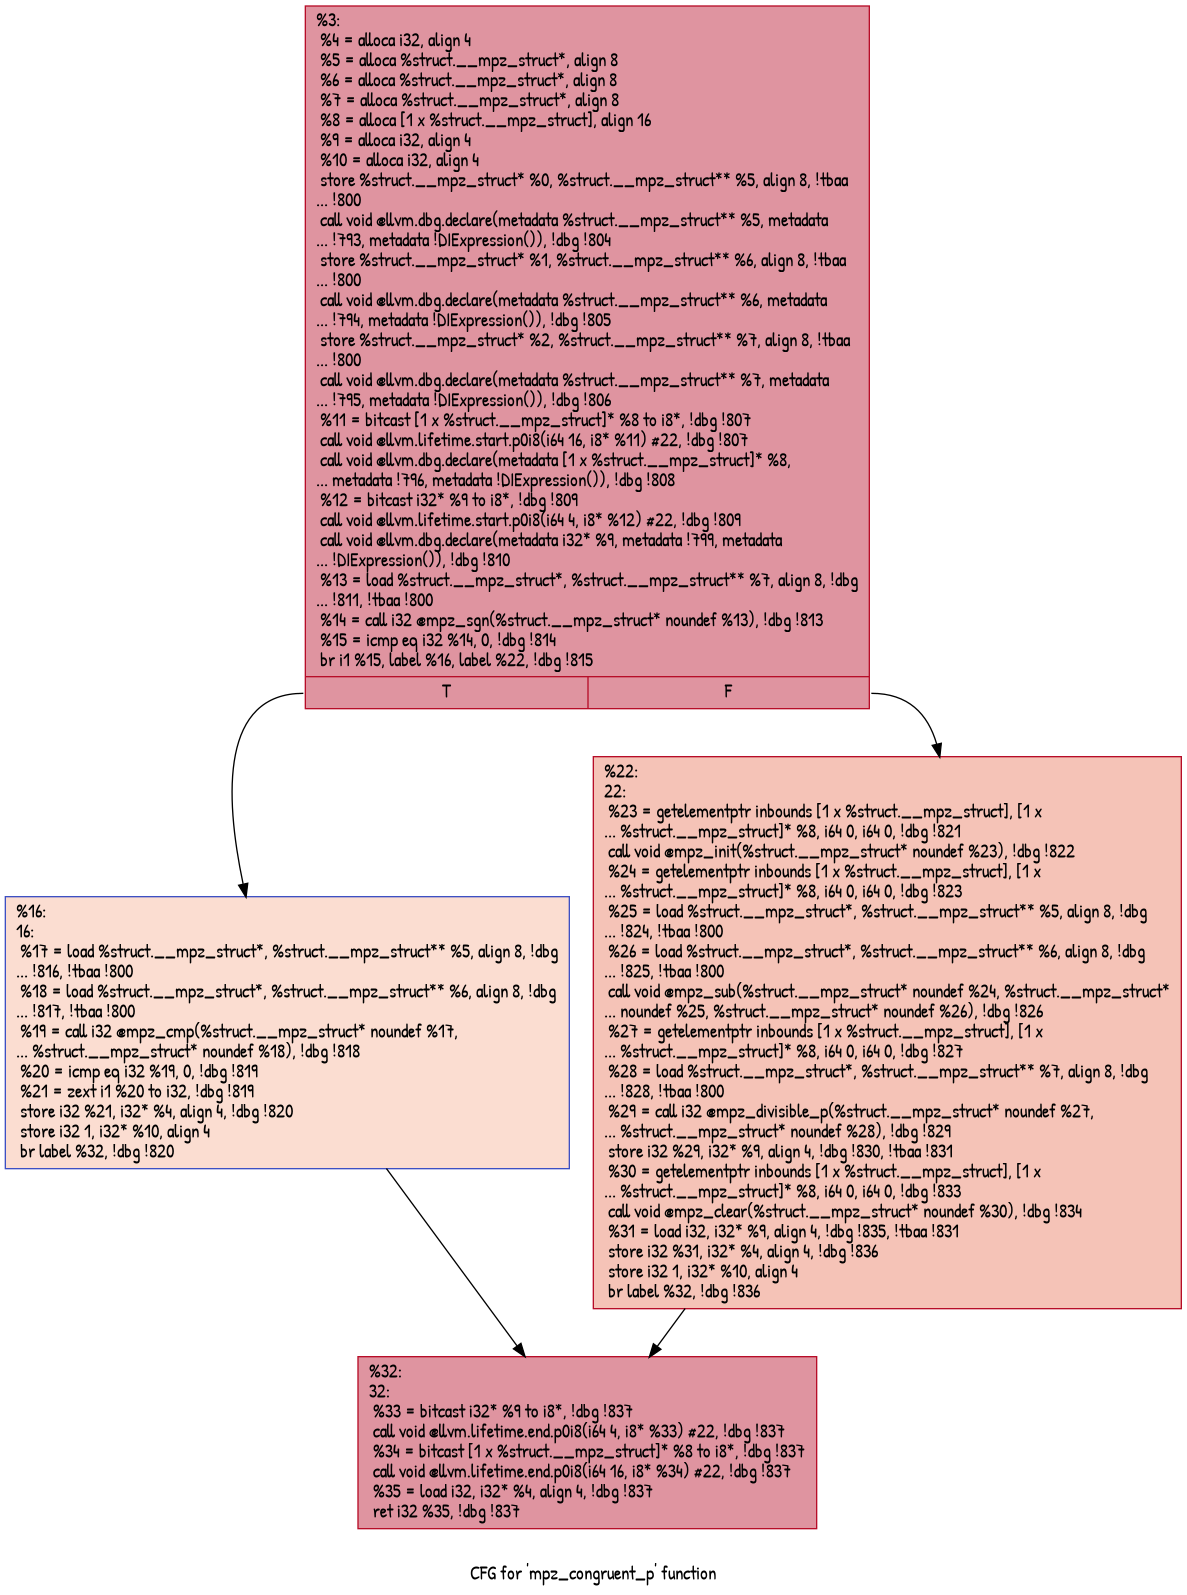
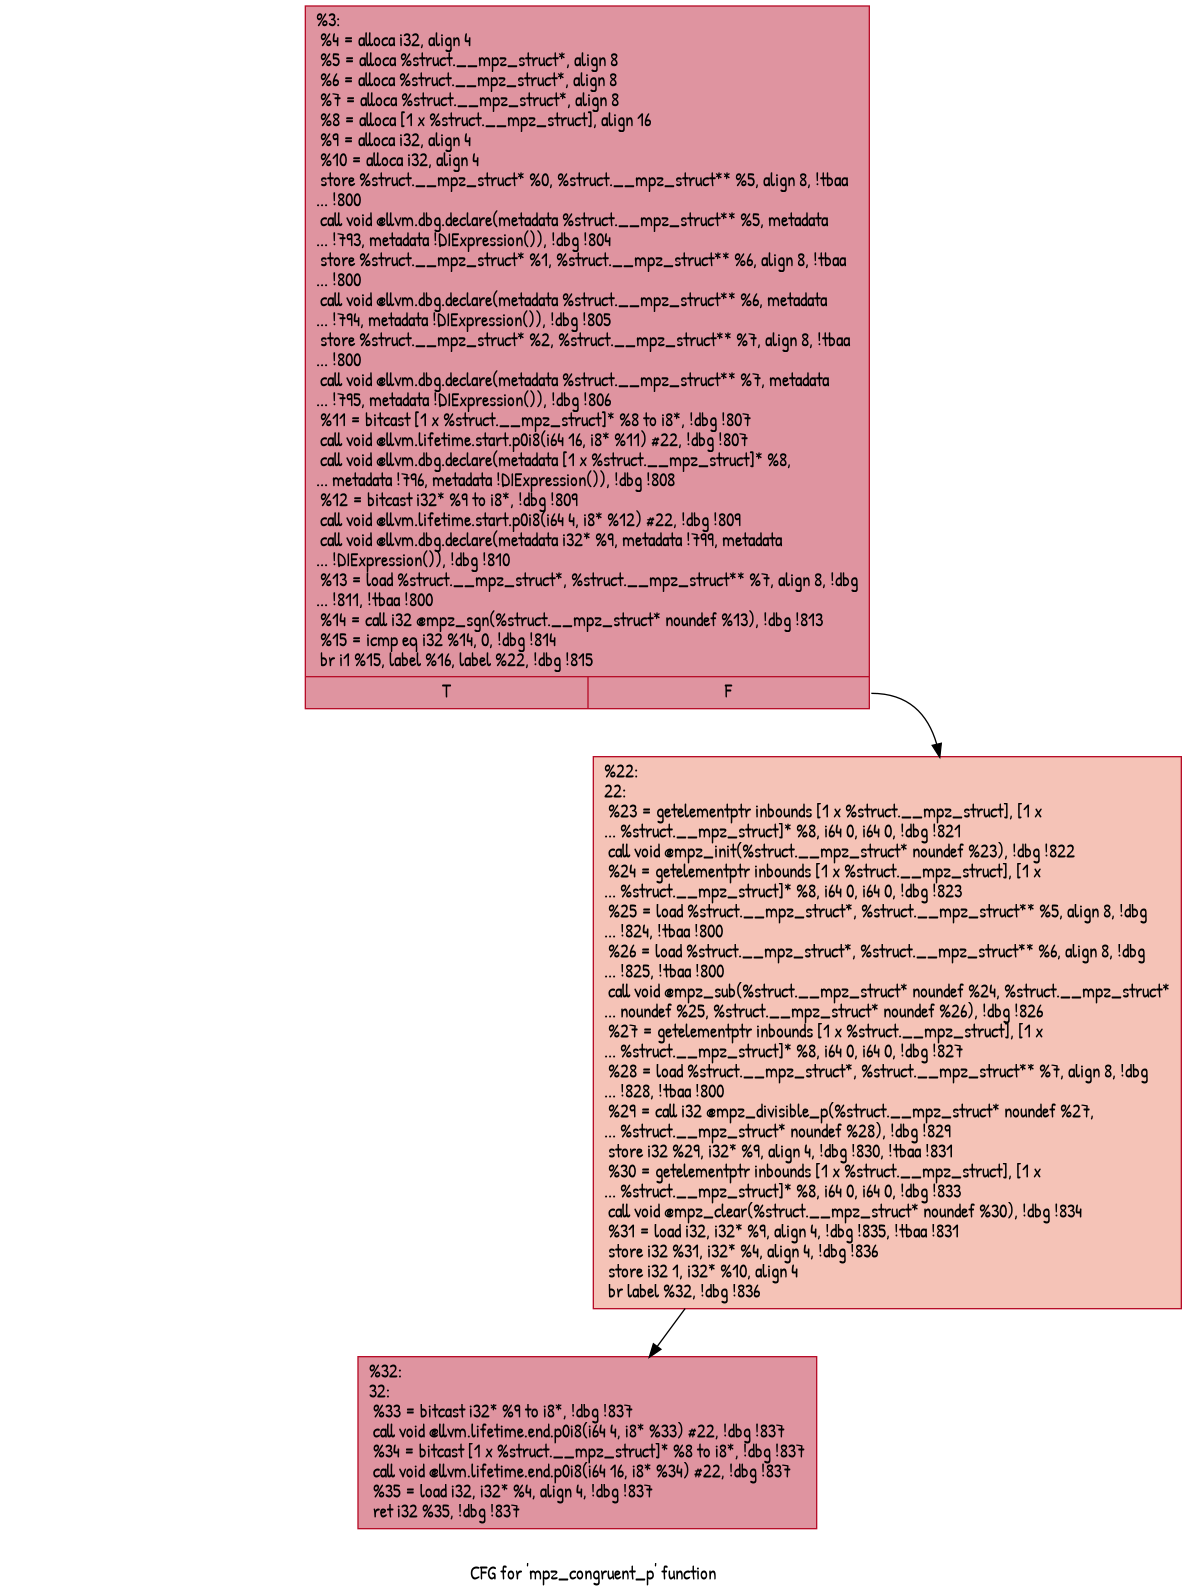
node "%16:": removed
